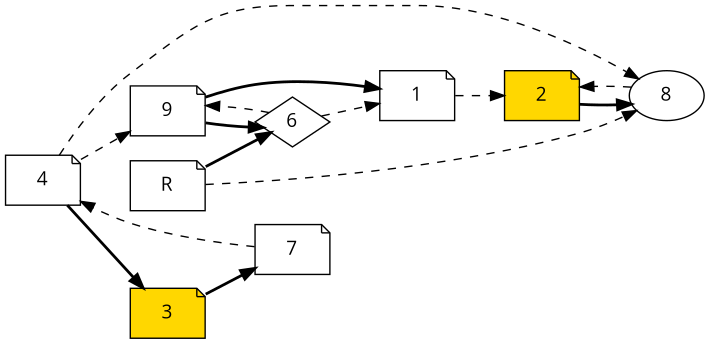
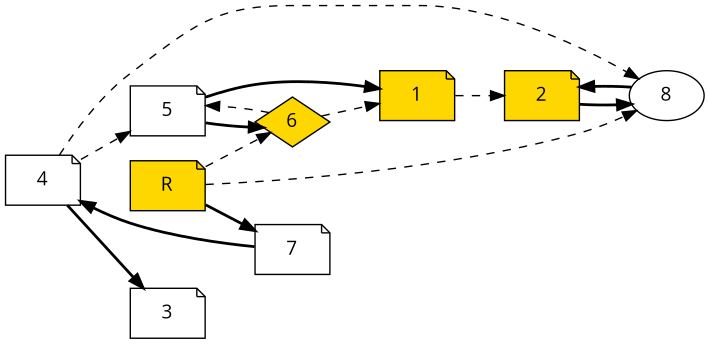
edge "8" -> "2": style dashed -> bold
node "1": fillcolor white -> gold
node "9": label "9" -> "5"
node "6": fillcolor white -> gold
edge "R" -> "6": style bold -> dashed
node "R": fillcolor white -> gold
edge "7" -> "4": style dashed -> bold
edge "3" -> "7": now "R" -> "7"
node "3": fillcolor gold -> white
